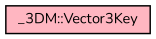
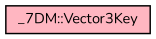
node "_3DM::Vector3Key": label "_3DM::Vector3Key" -> "_7DM::Vector3Key"
